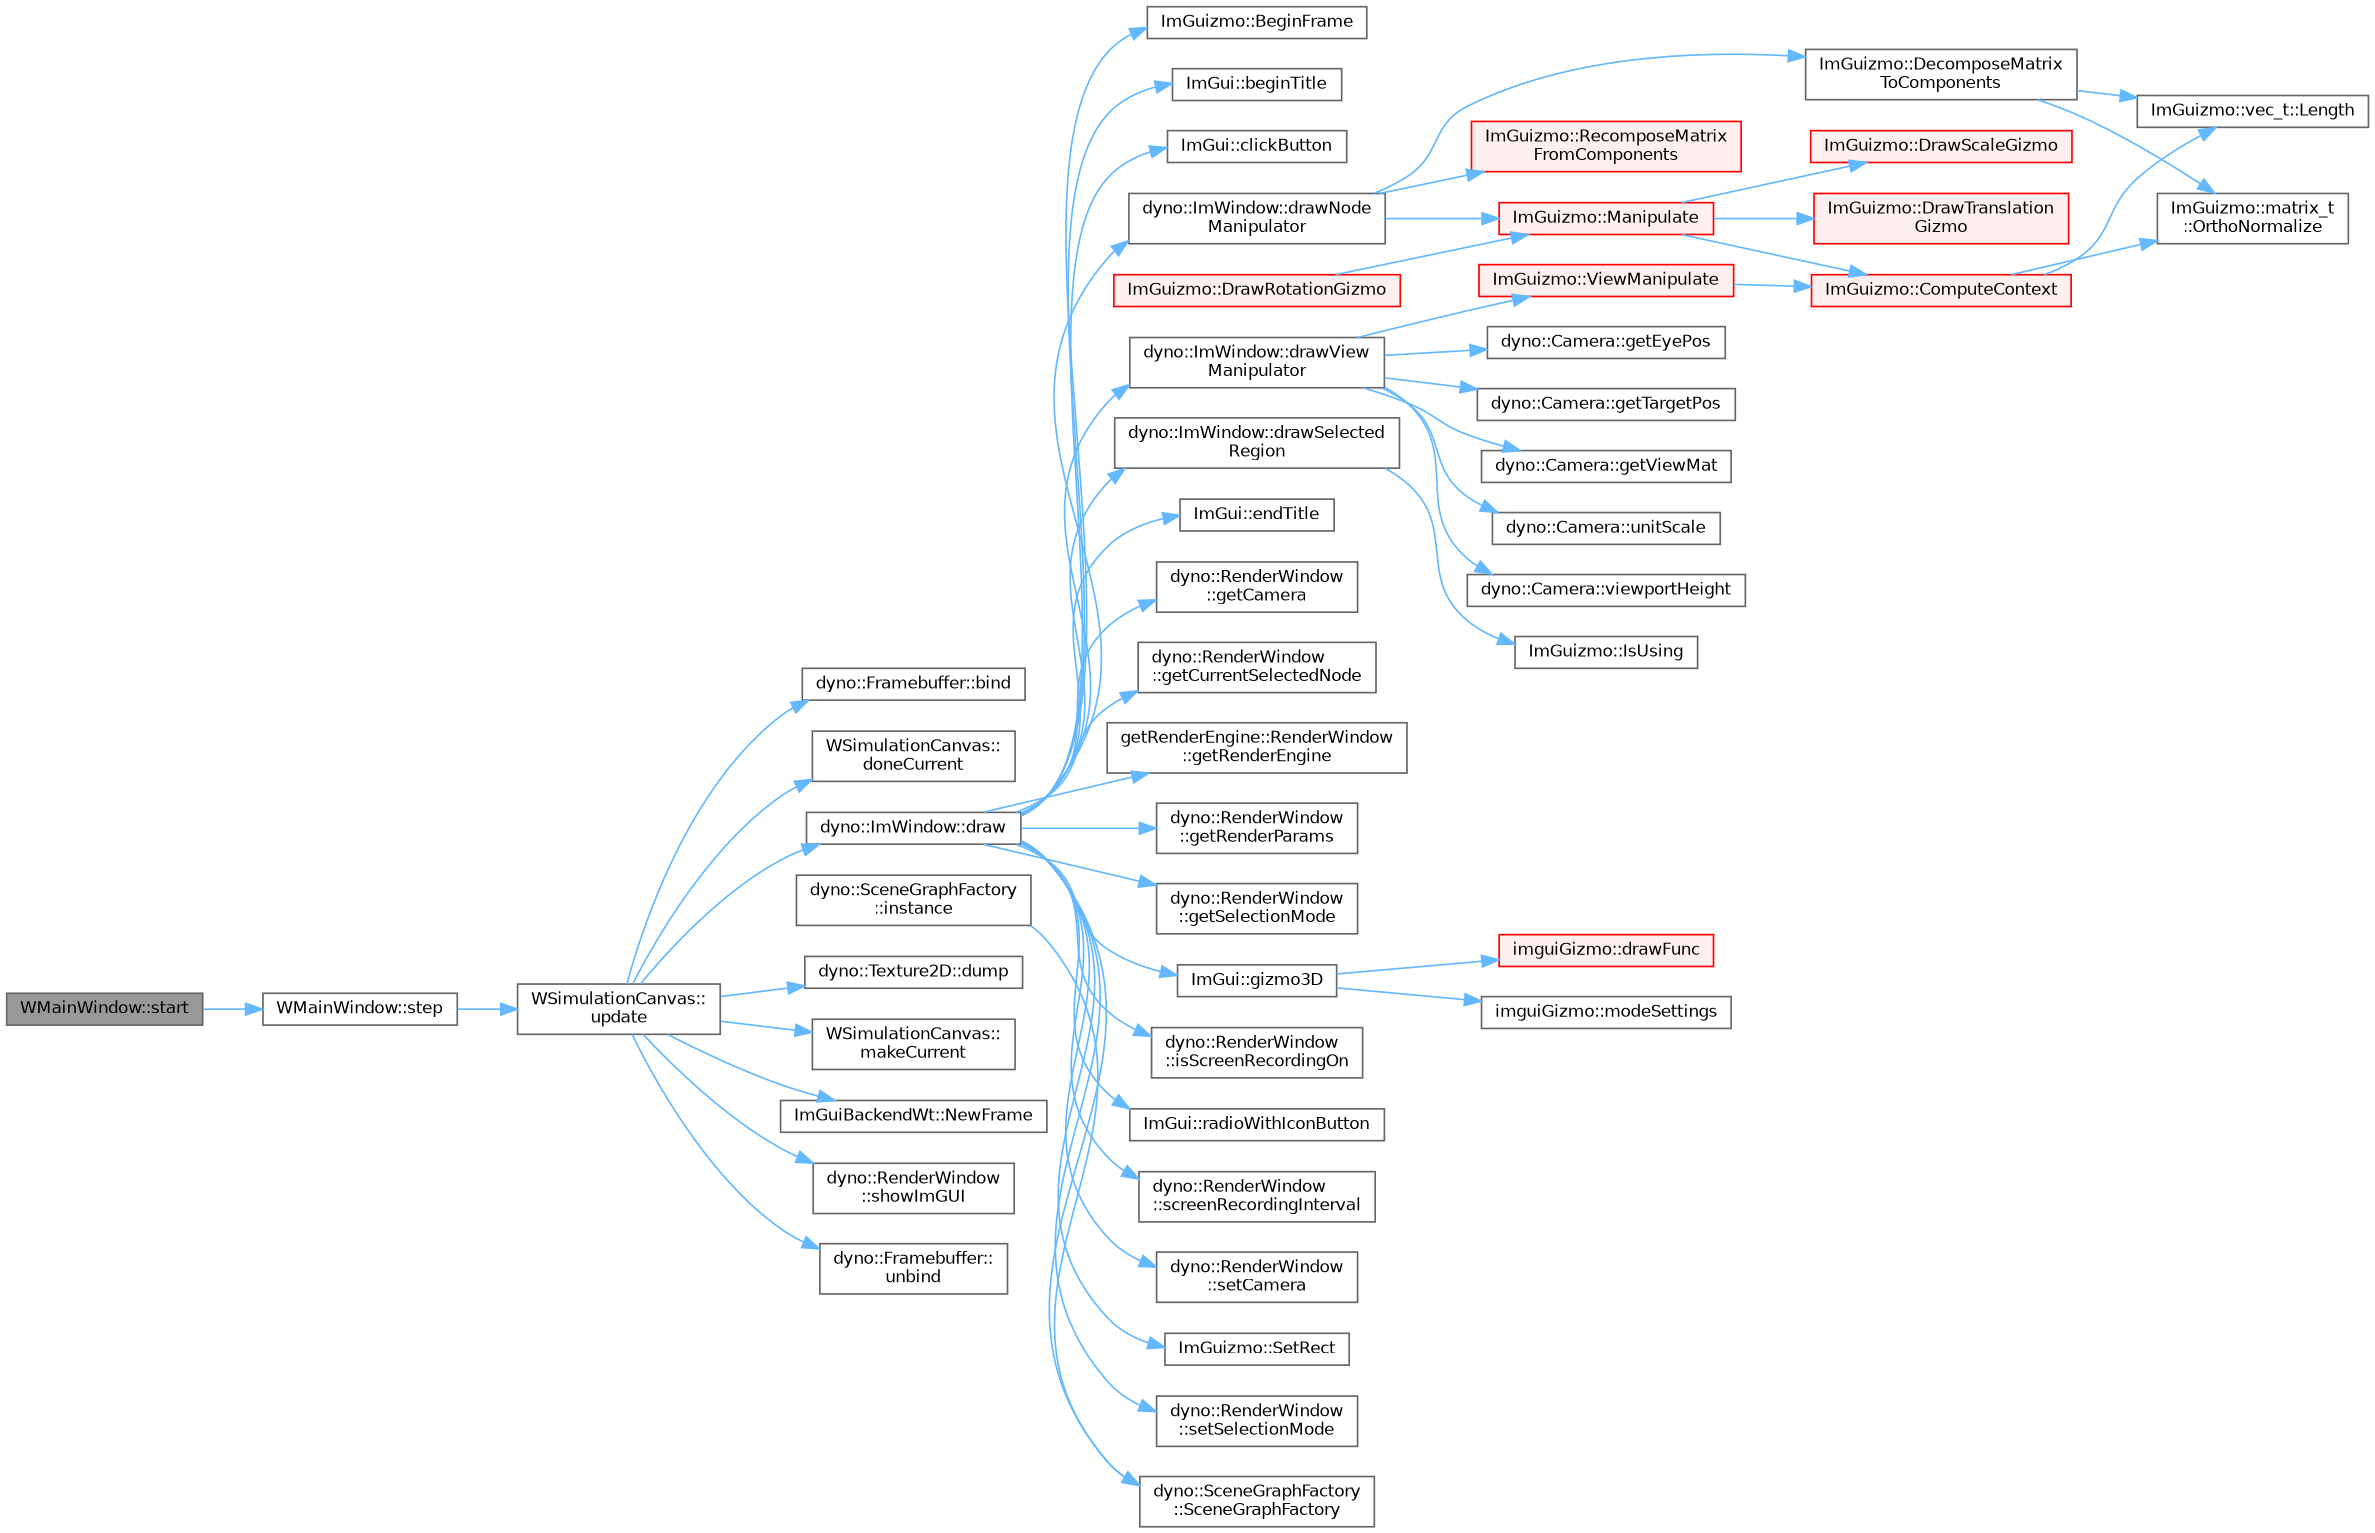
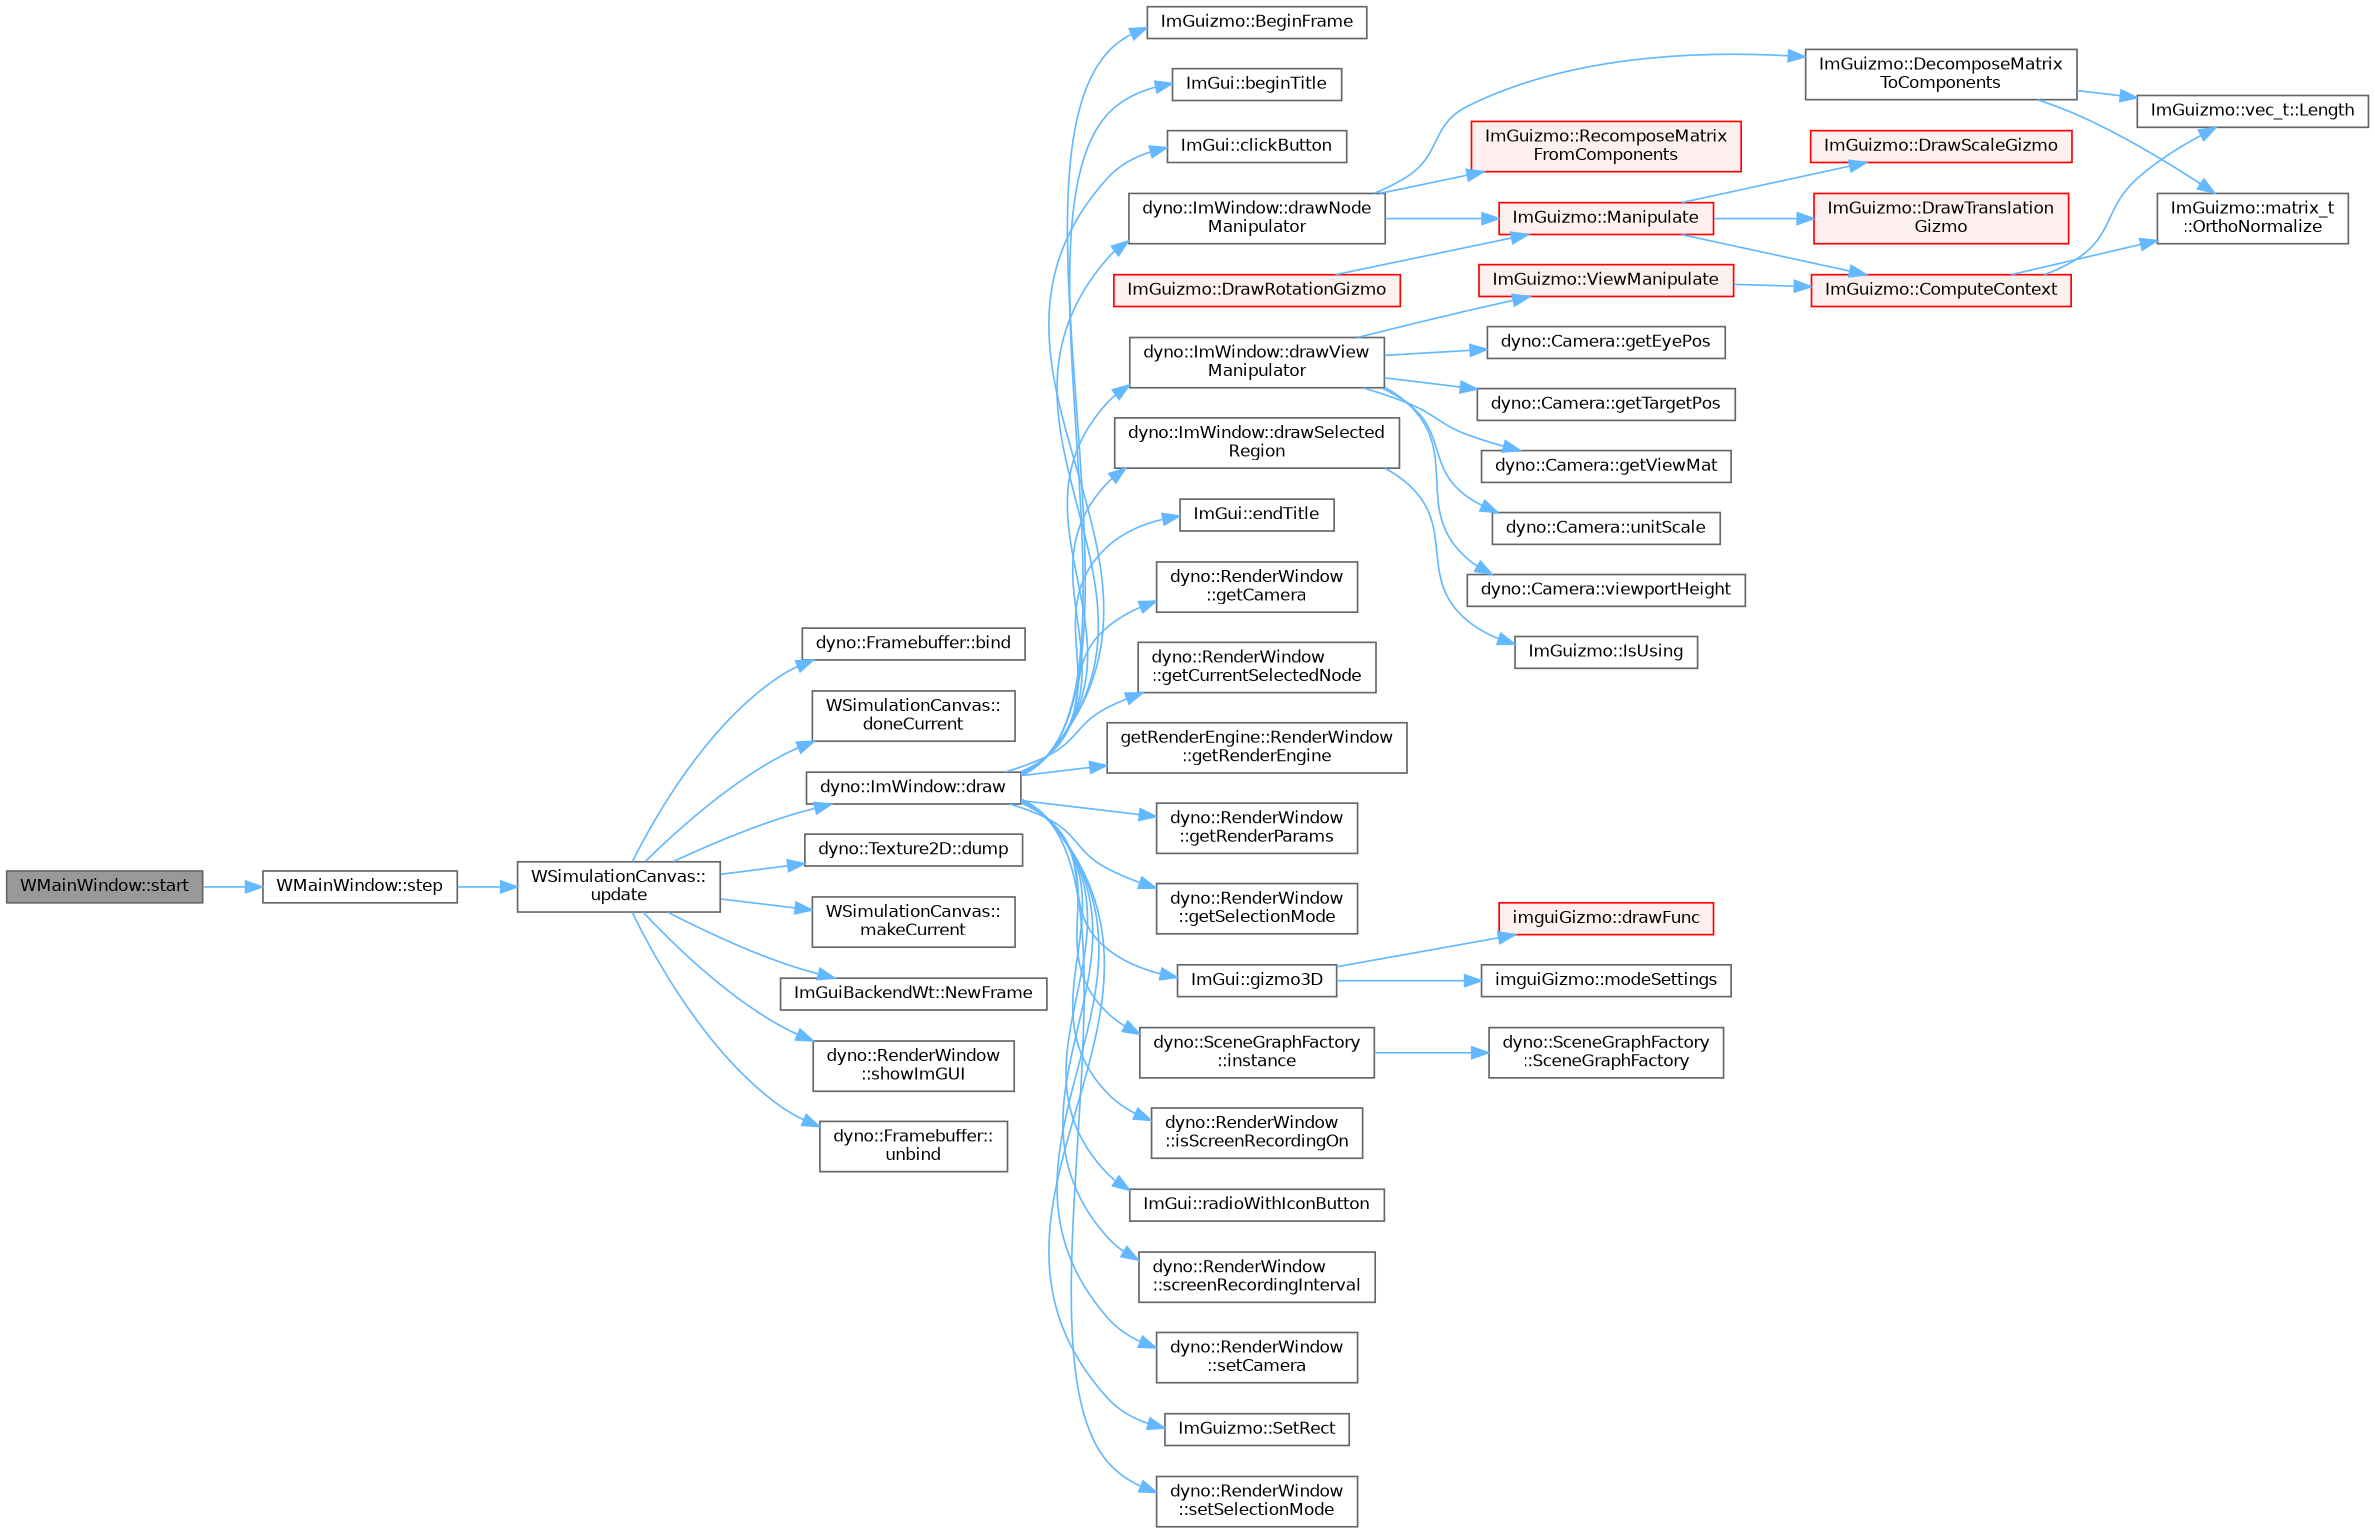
edge "dyno::ImWindow::draw" -> "dyno::SceneGraphFactory ::SceneGraphFactory": now "dyno::ImWindow::draw" -> "dyno::SceneGraphFactory ::instance"
